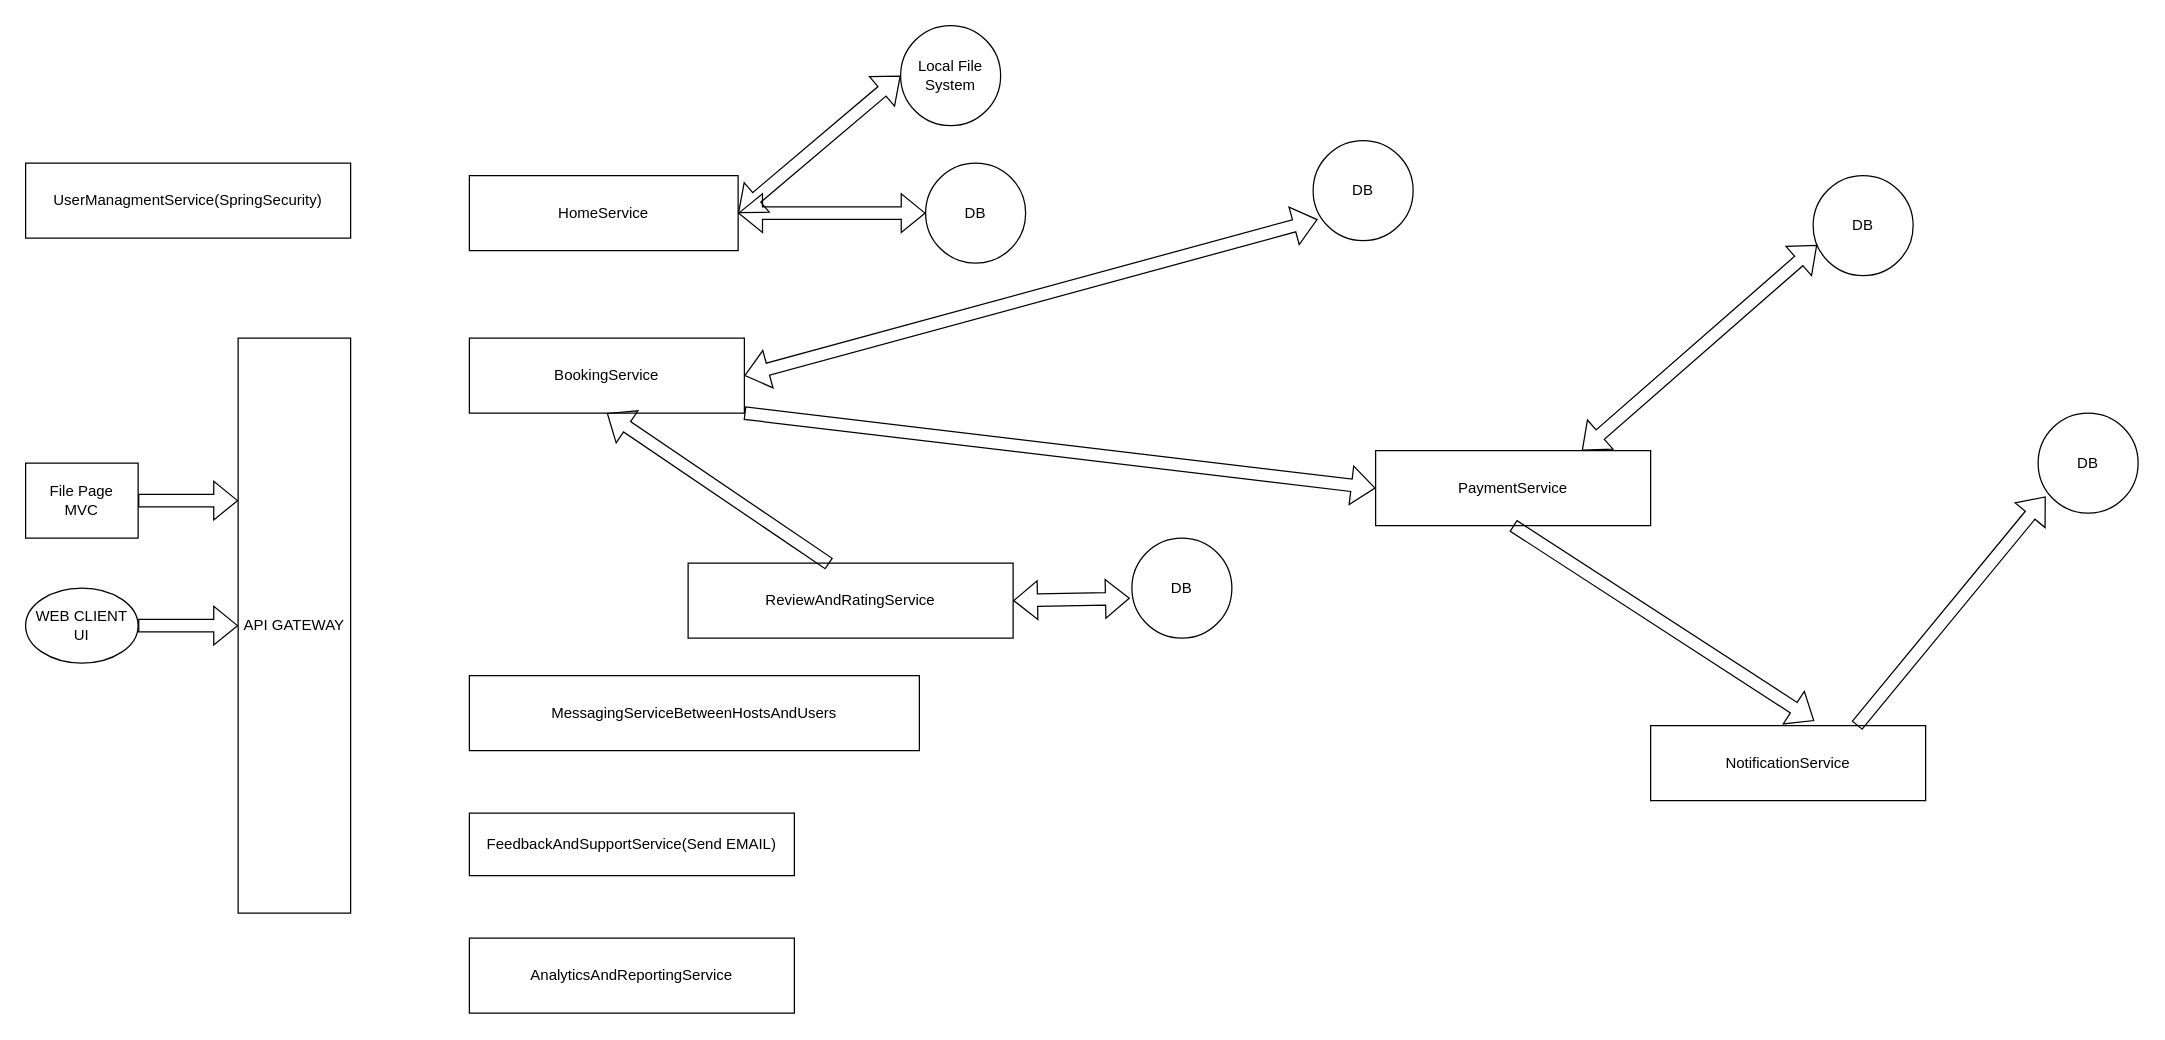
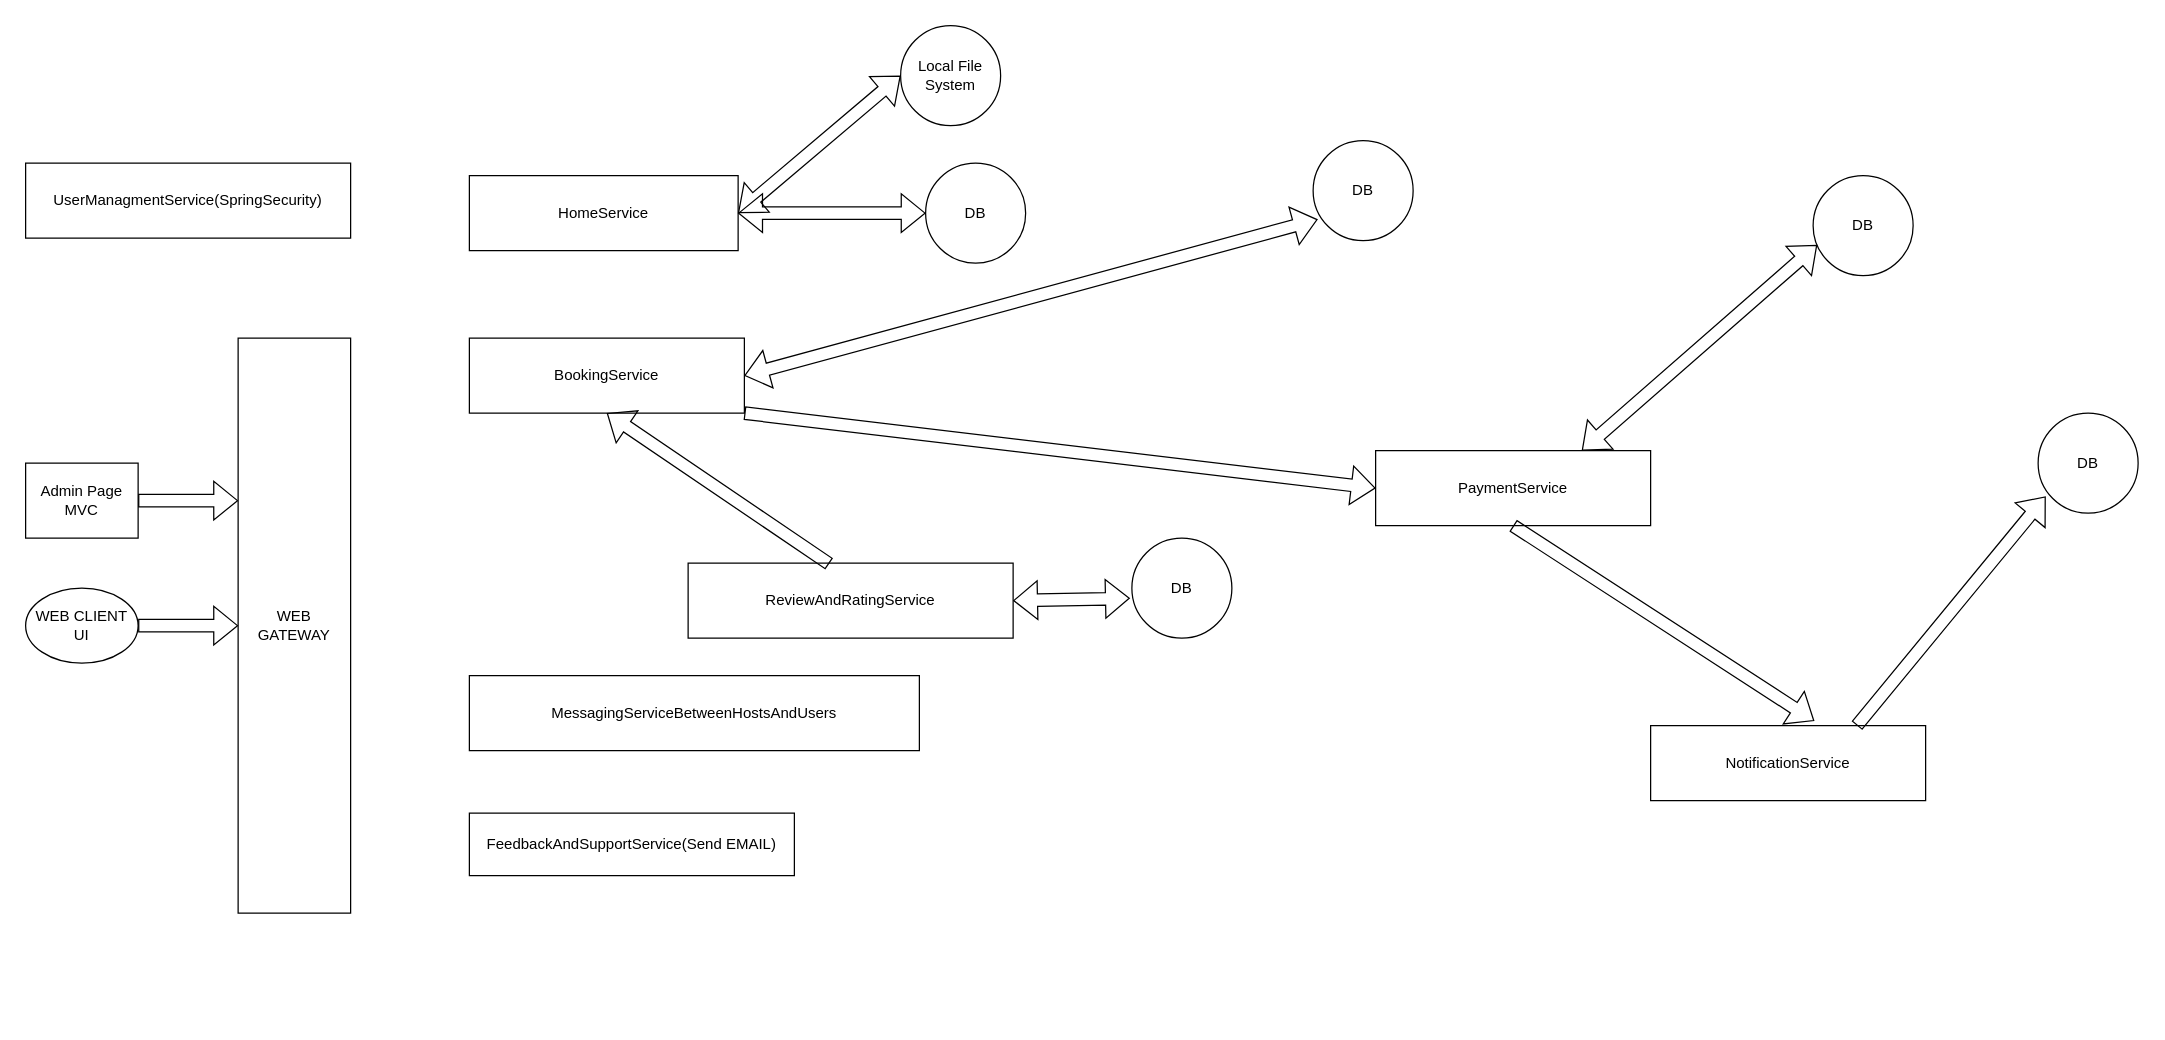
node "File Page MVC": label "File Page MVC" -> "Admin Page MVC"
node "API GATEWAY": label "API GATEWAY" -> "WEB GATEWAY"
node "AnalyticsAndReportingService": removed
